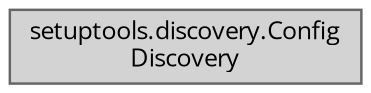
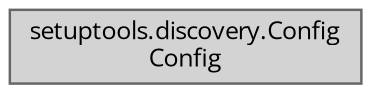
node "setuptools.discovery.Config Discovery": label "setuptools.discovery.Config Discovery" -> "setuptools.discovery.Config Config"
